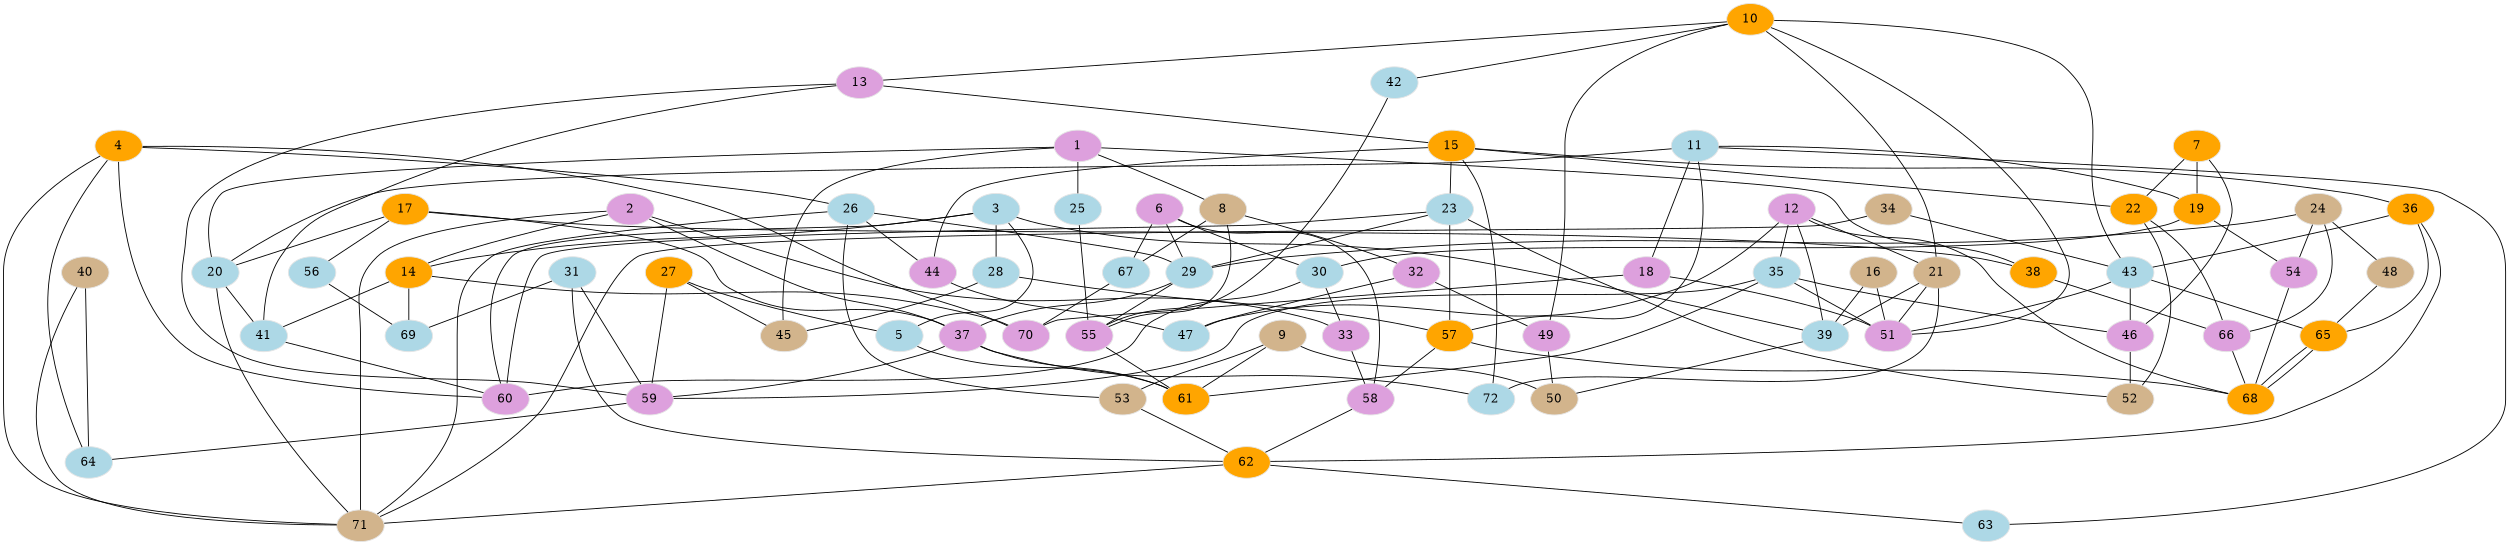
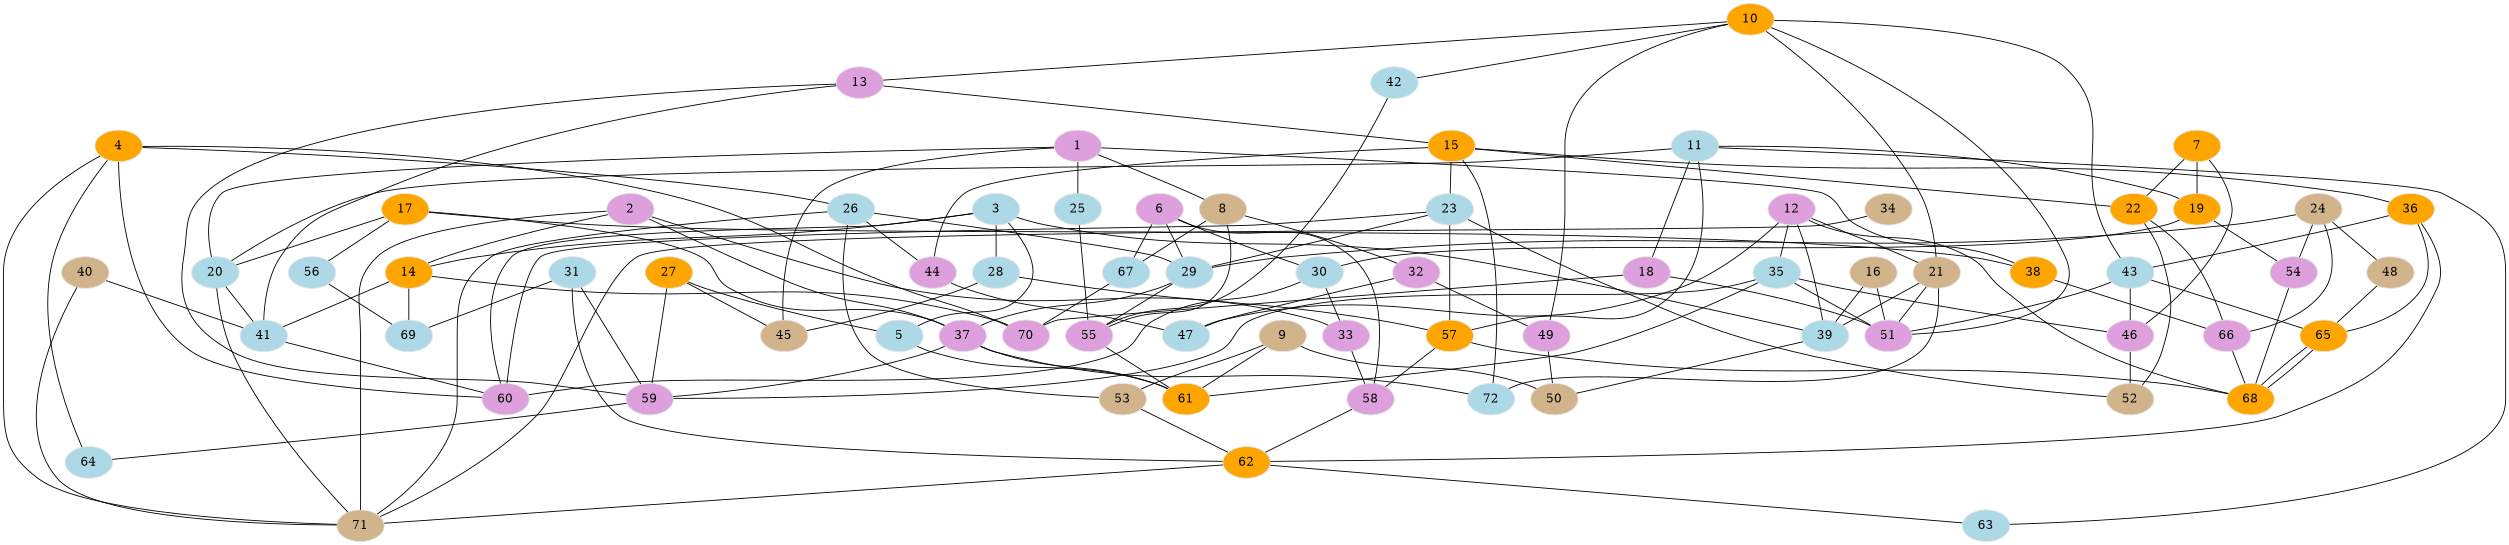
edge "34" -- "43": removed
edge "40" -- "64": now "40" -- "41"
